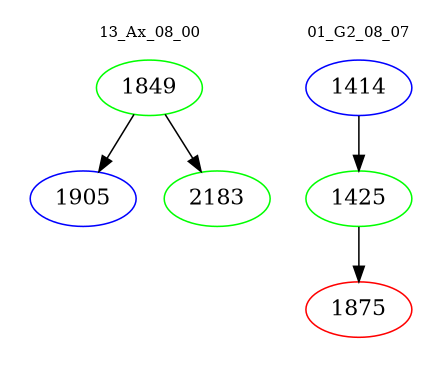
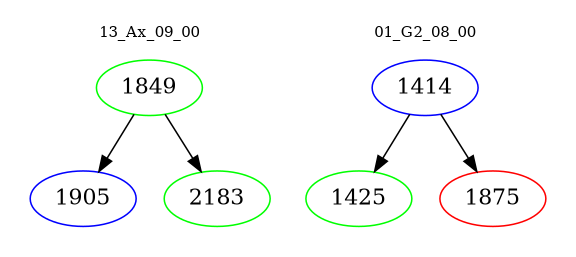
cluster "13_Ax_08_00": label "13_Ax_08_00" -> "13_Ax_09_00"
cluster "01_G2_08_07": label "01_G2_08_07" -> "01_G2_08_00"
edge "1425" -> "1875": now "1414" -> "1875"
